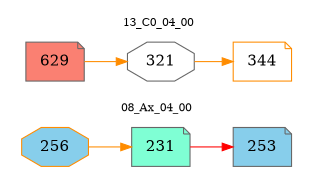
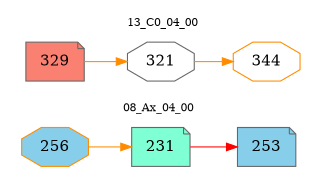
node "629": label "629" -> "329"
node "344": shape note -> octagon
